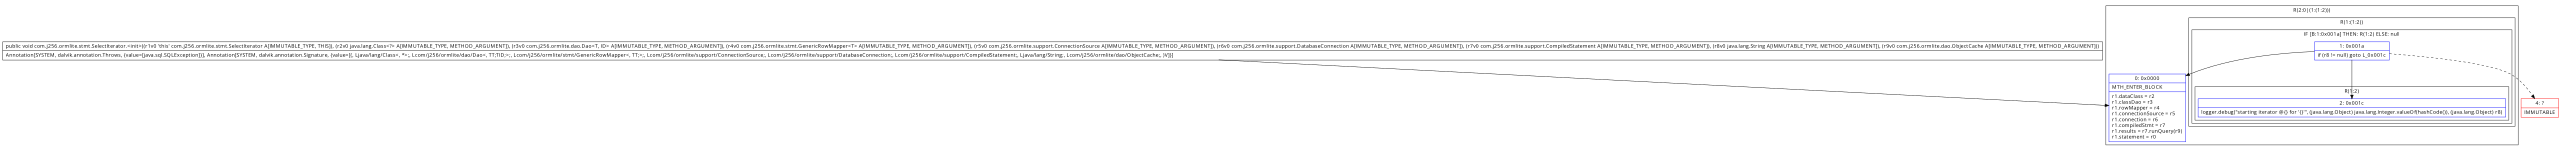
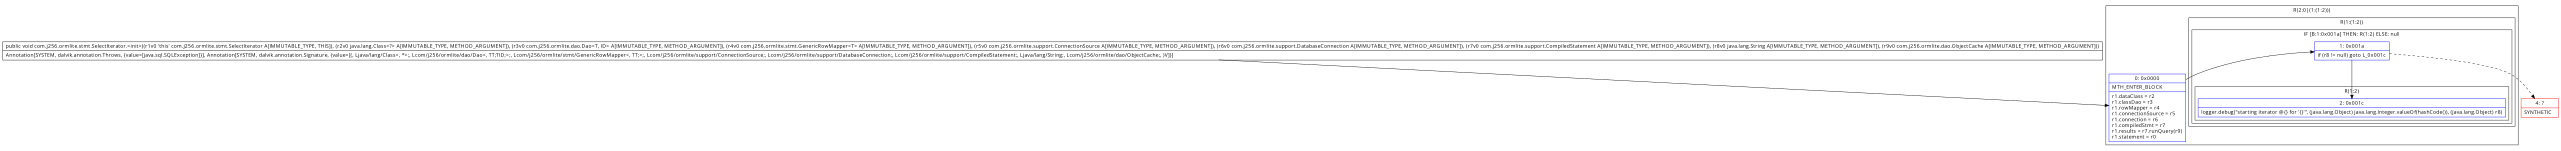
edge "1: 0x001a" -> "0: 0x0000": reversed
node "4: ?": text "IMMUTABLE" -> "SYNTHETIC"
